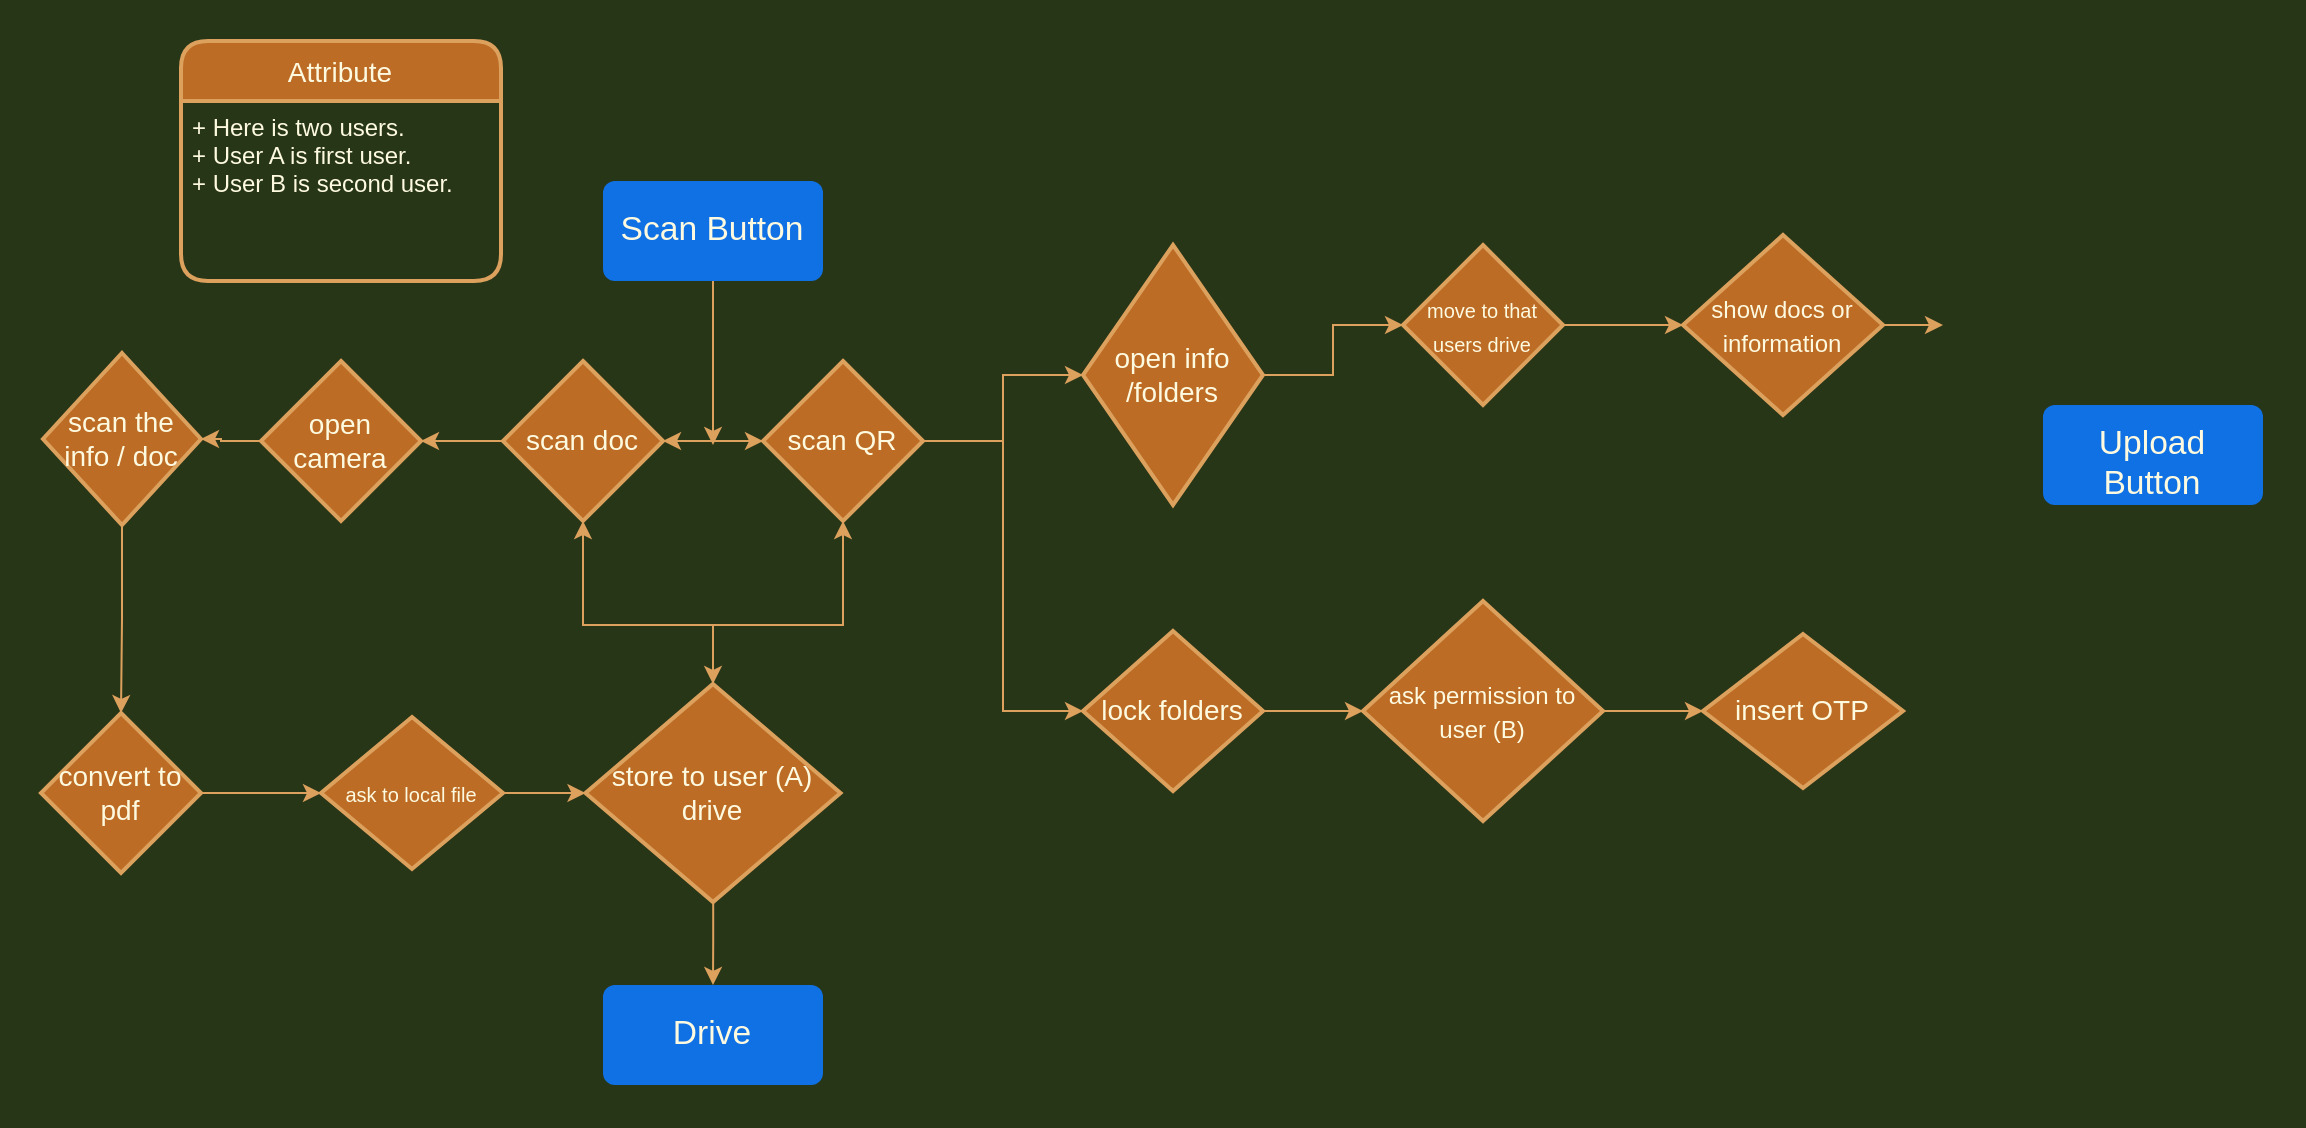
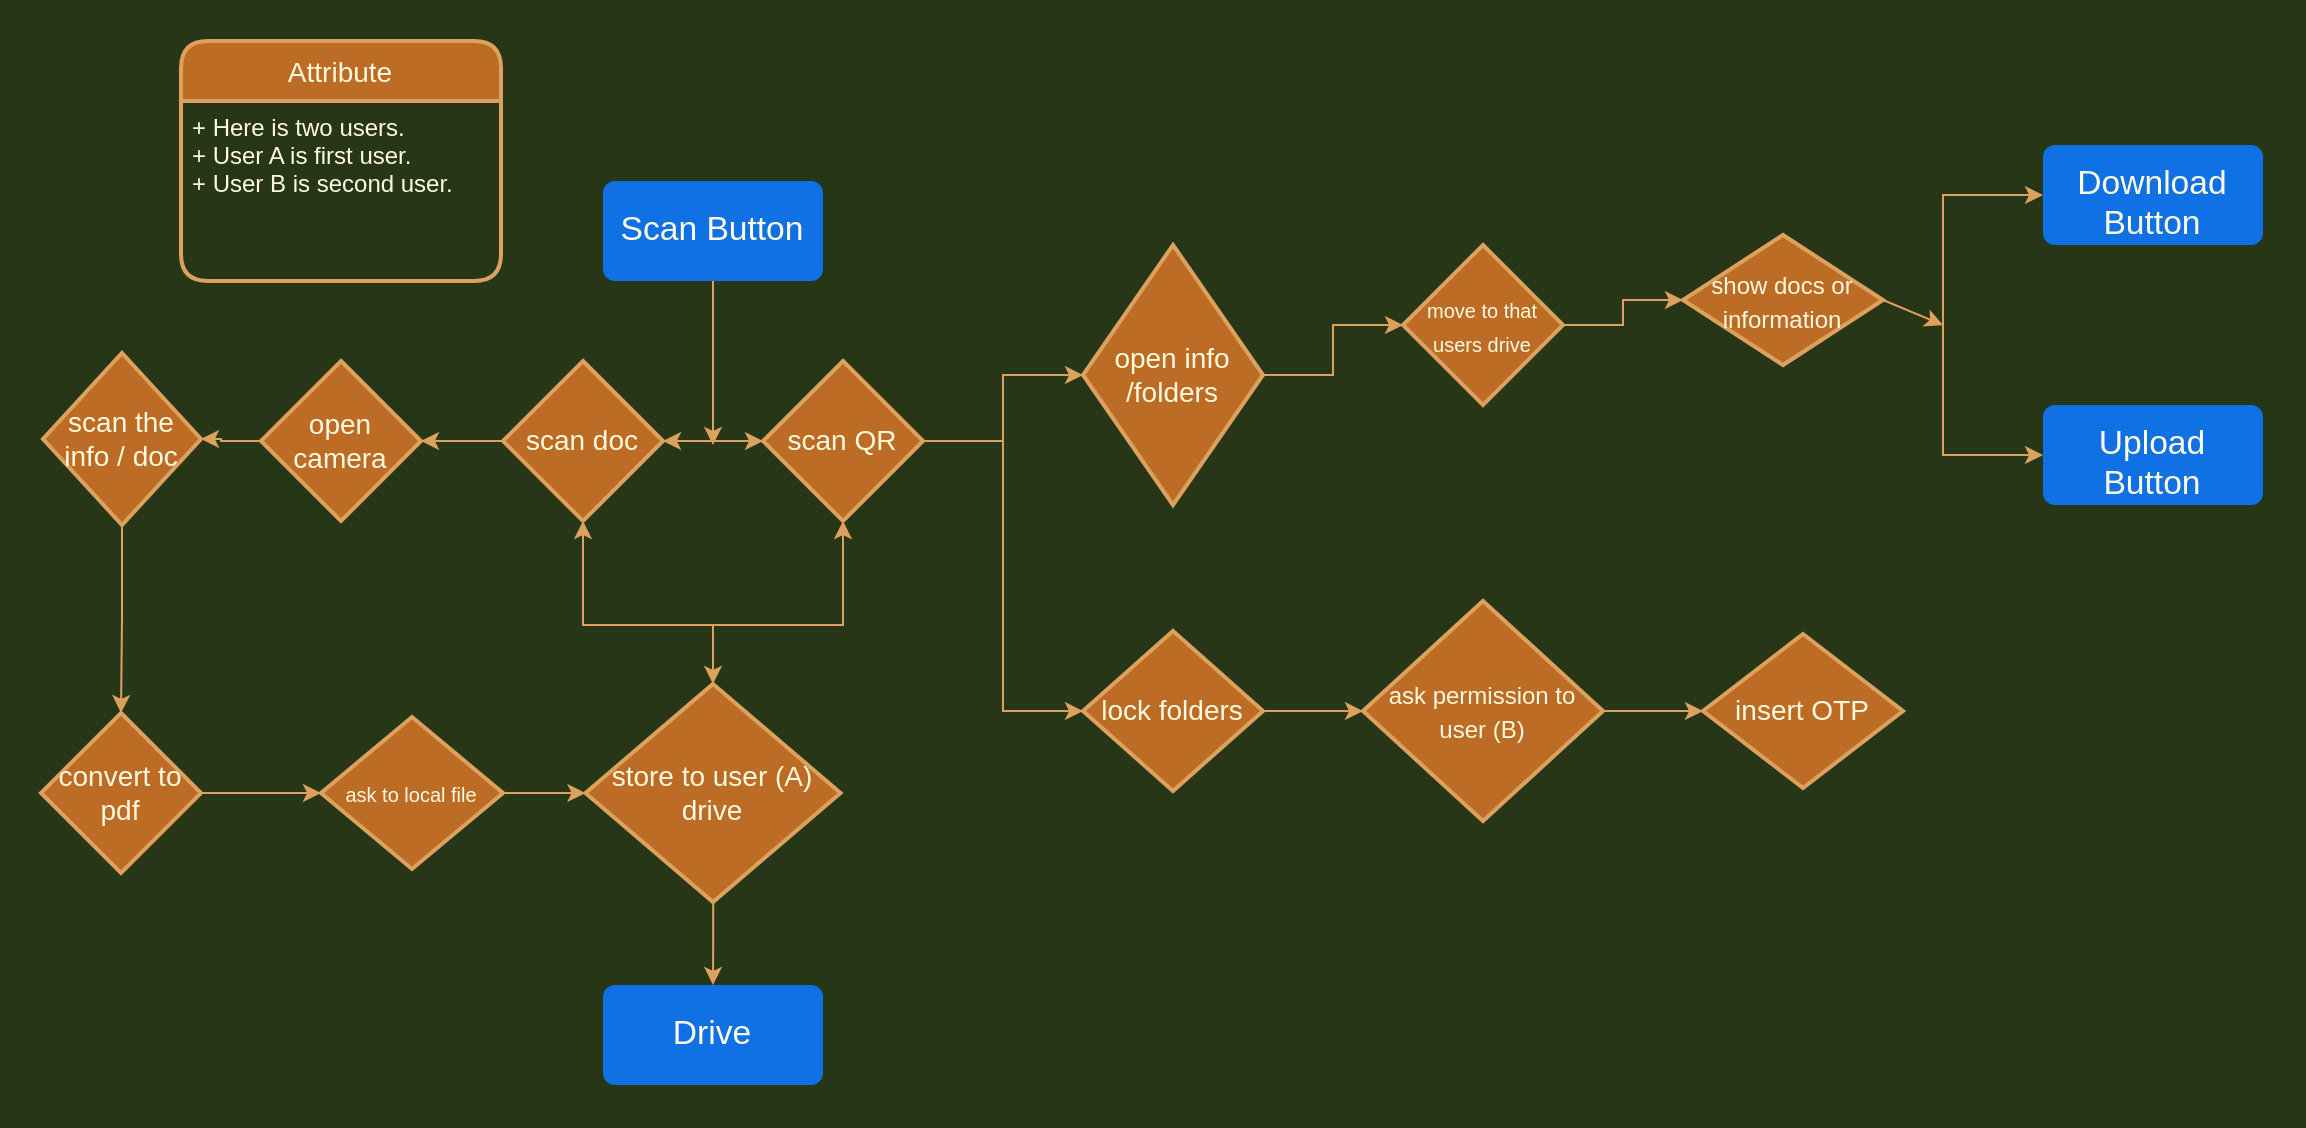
node "Download Button": added
node "show docs or information": size 200x180 -> 200x130
edge "Download Button" -- "Upload Button": added
